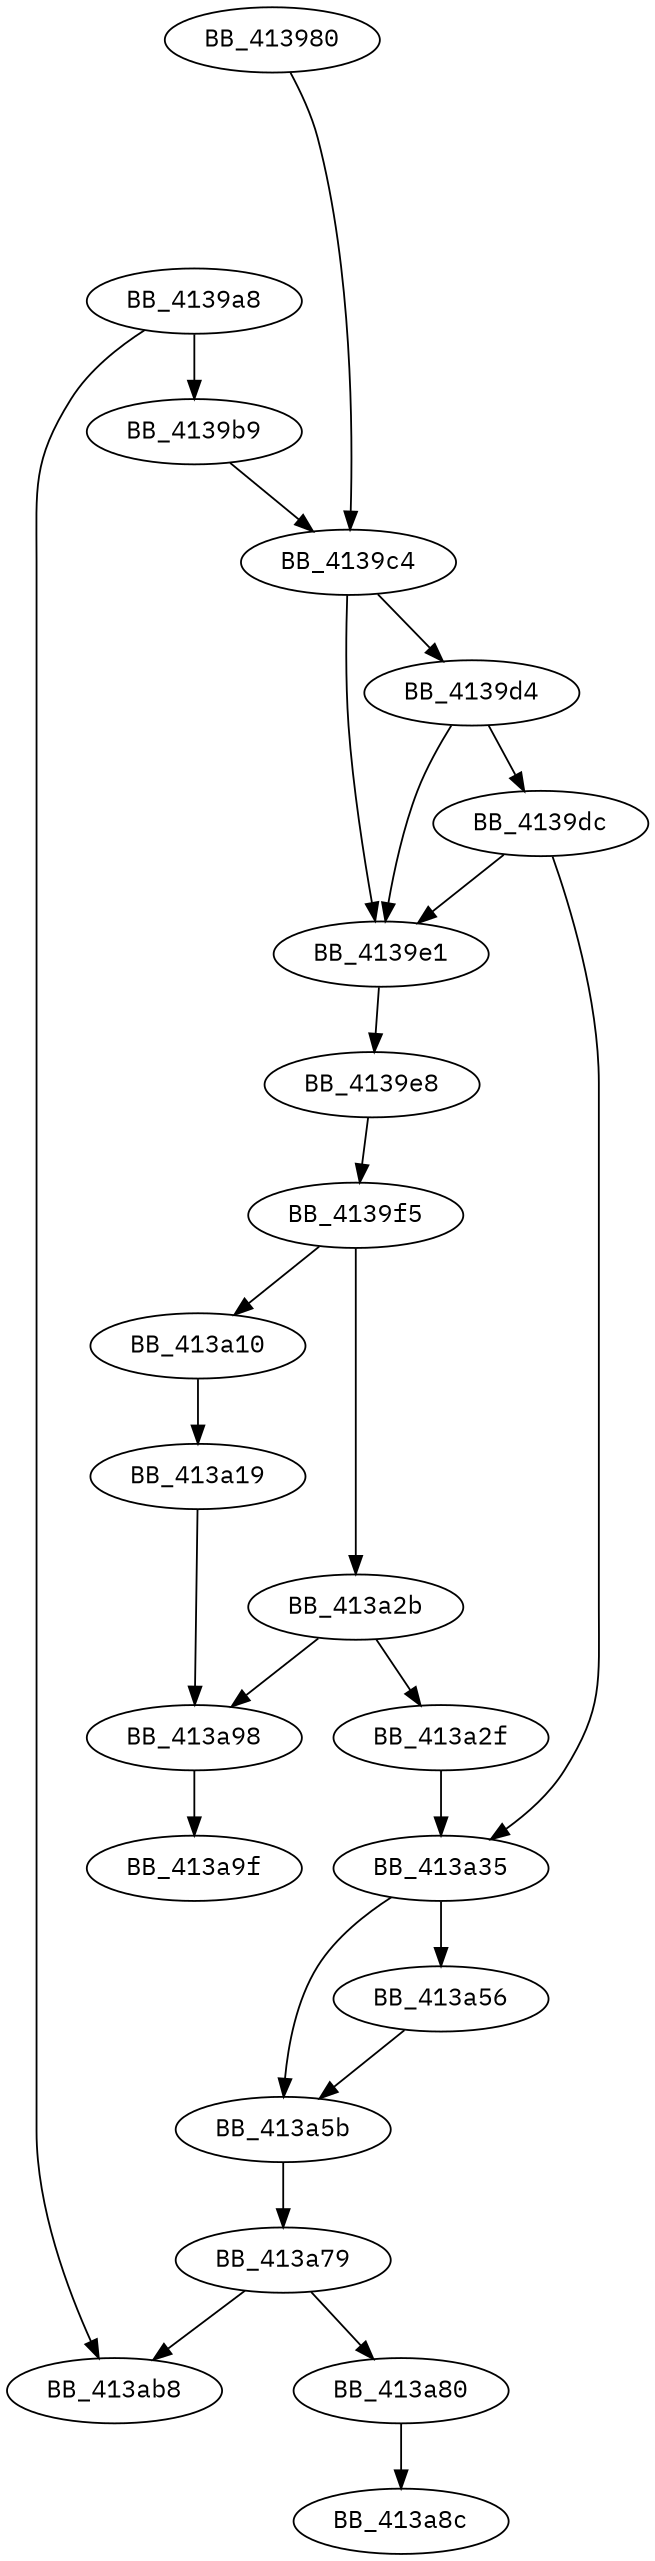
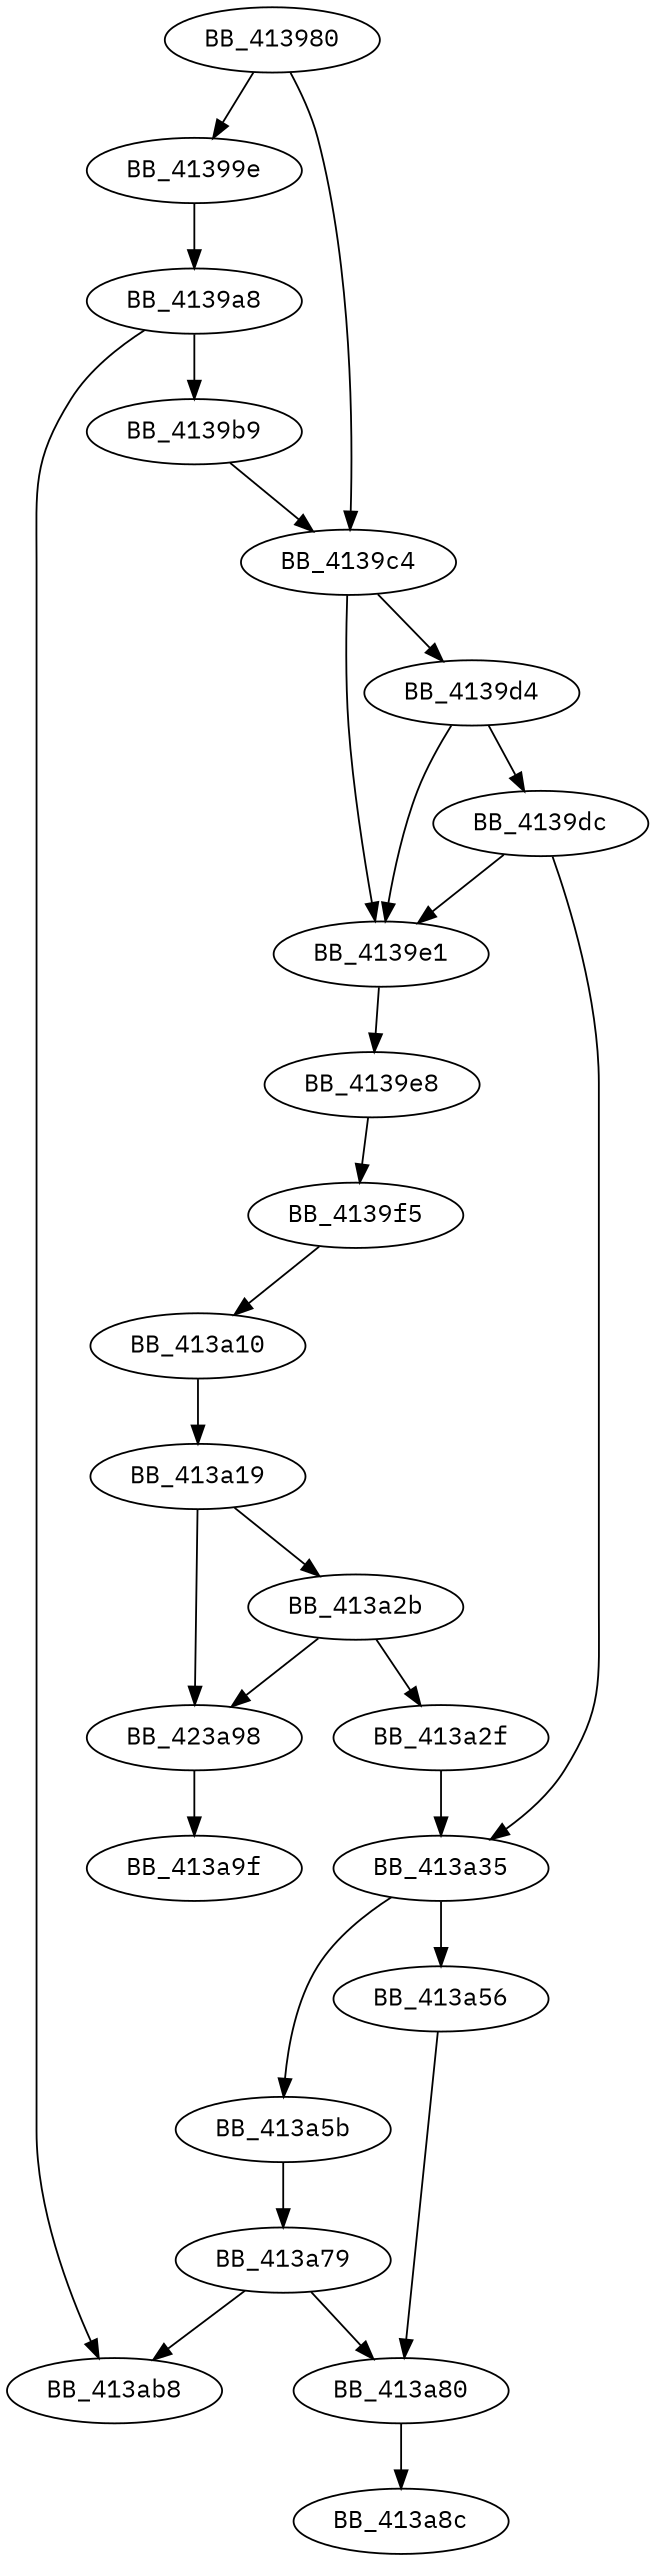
node "BB_41399e": added
edge "BB_4139f5" -> "BB_413a2b": now "BB_413a19" -> "BB_413a2b"
node "BB_413a98": label "BB_413a98" -> "BB_423a98"
edge "BB_413a56" -> "BB_413a5b": now "BB_413a56" -> "BB_413a80"
